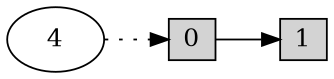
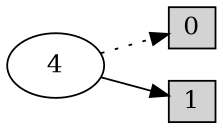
edge "0" -> "1": now "4" -> "1"
